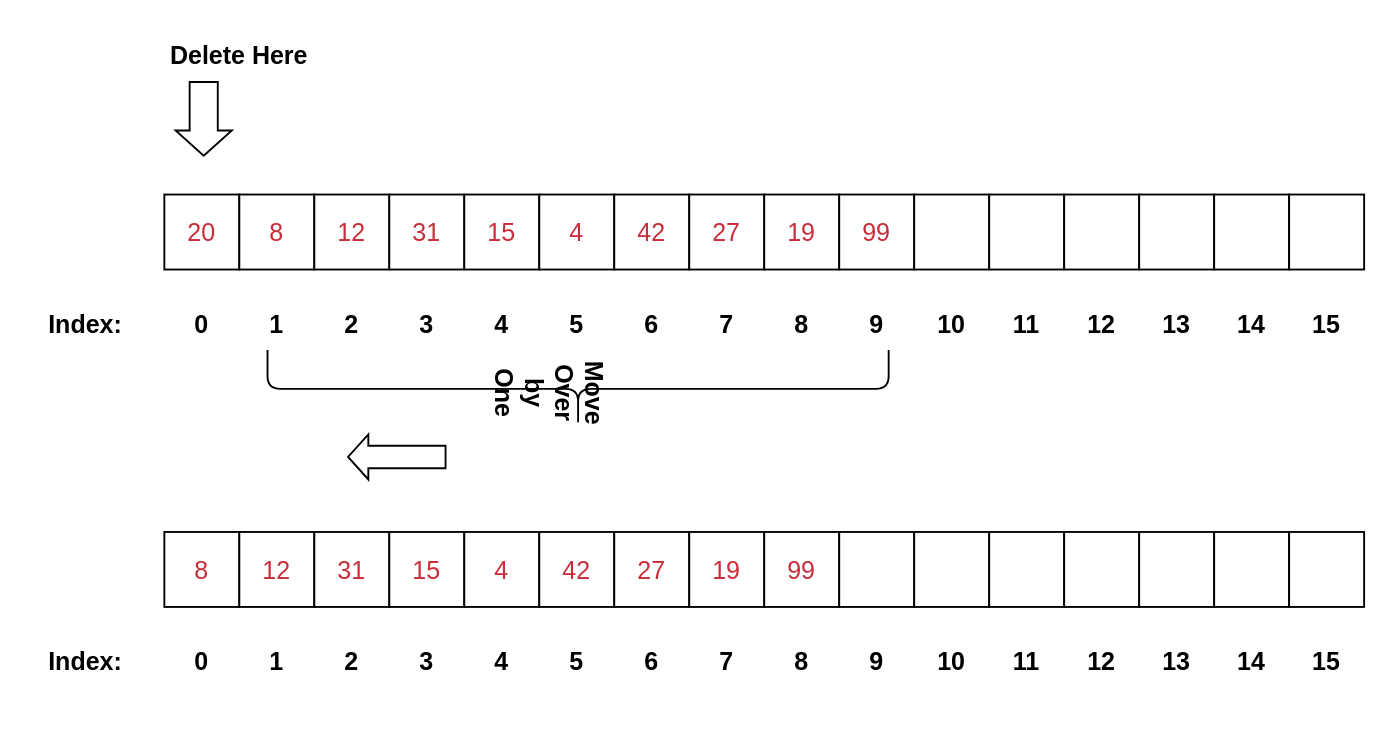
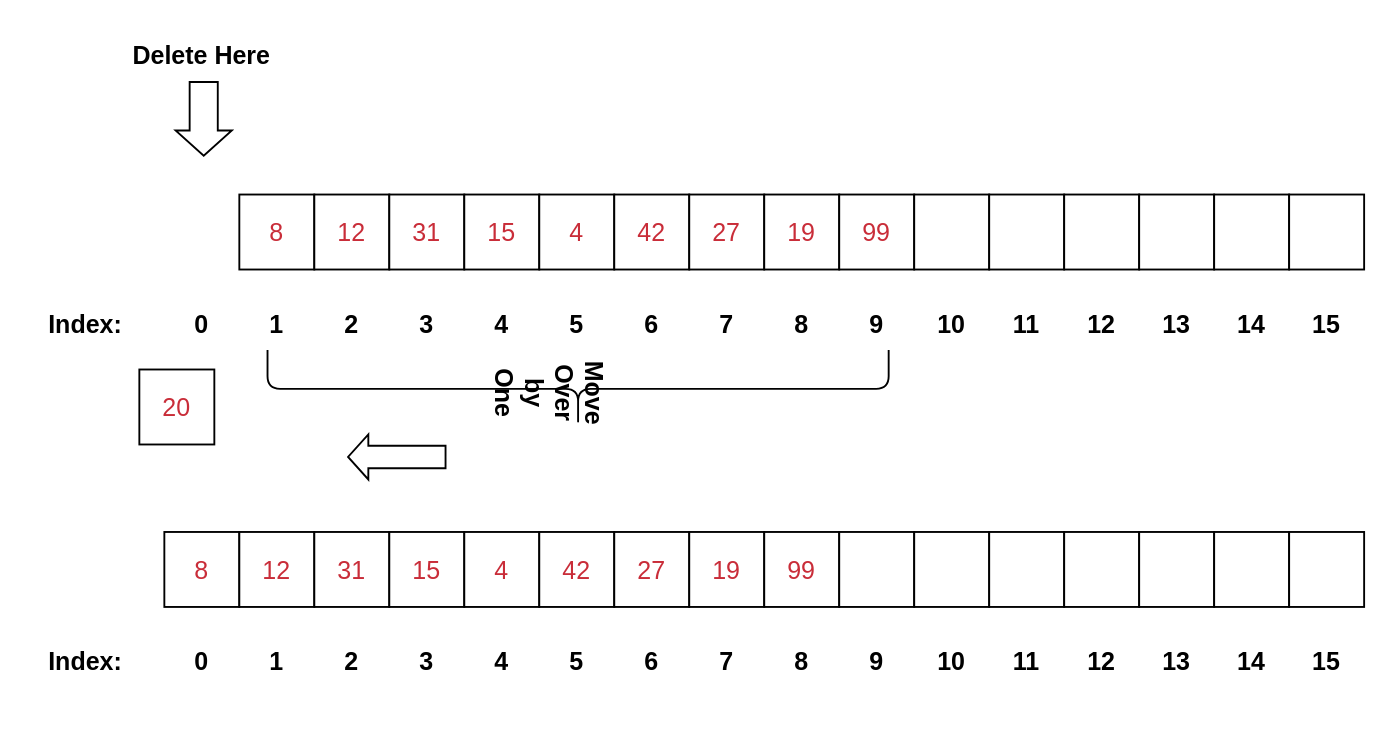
node "Delete Here": moved (239, 54) -> (202, 54)
node "20": moved (202, 232) -> (177, 407)
